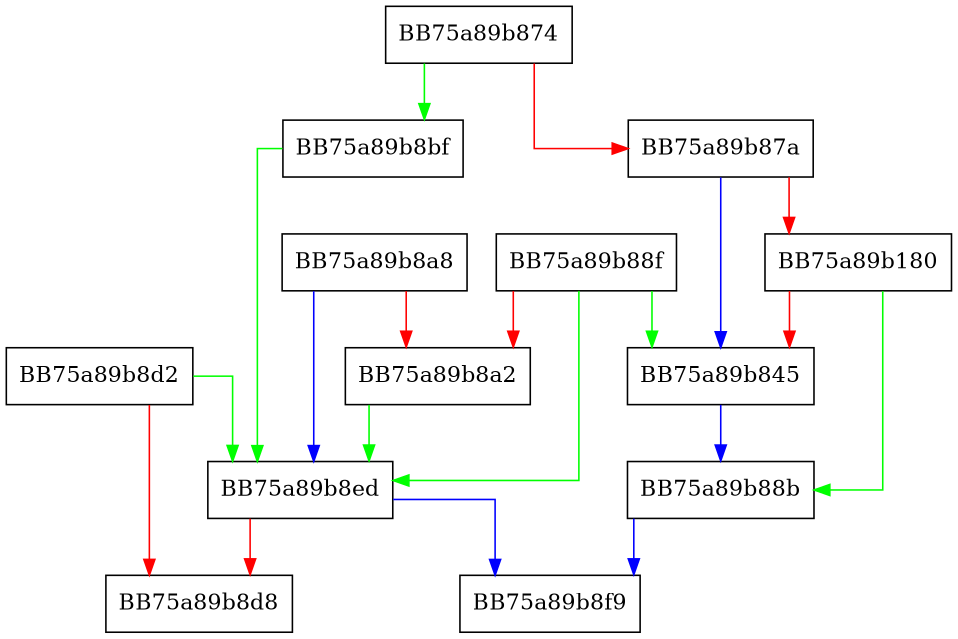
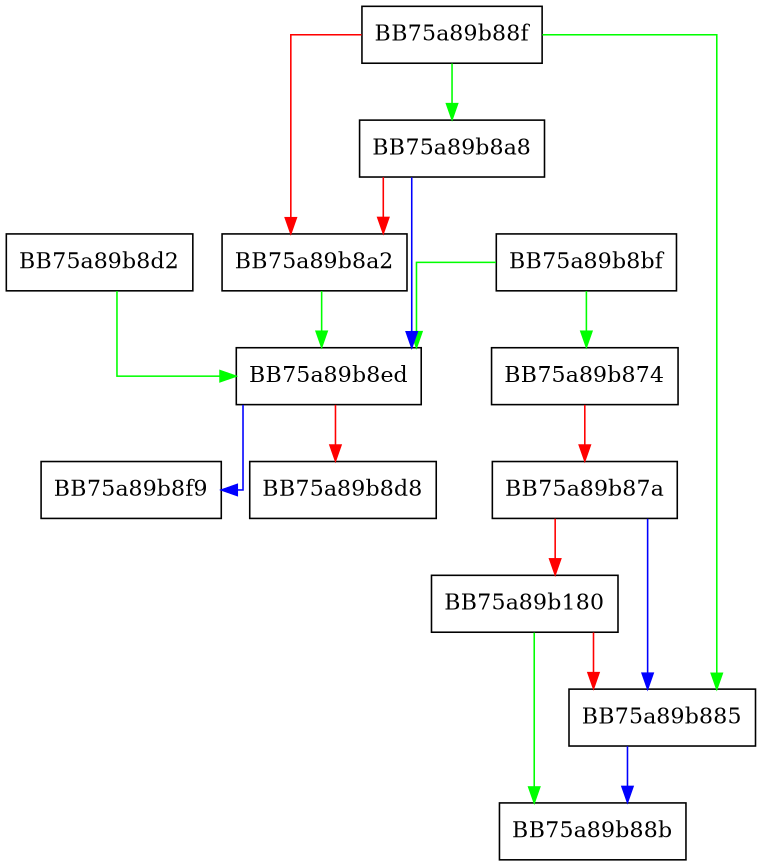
edge "BB75a89b874" -> "BB75a89b8bf": reversed
node "BB75a89b845": label "BB75a89b845" -> "BB75a89b885"
edge "BB75a89b88f" -> "BB75a89b8ed": now "BB75a89b88f" -> "BB75a89b8a8"
edge "BB75a89b8d2" -> "BB75a89b8d8": removed
edge "BB75a89b88b" -> "BB75a89b8f9": removed
